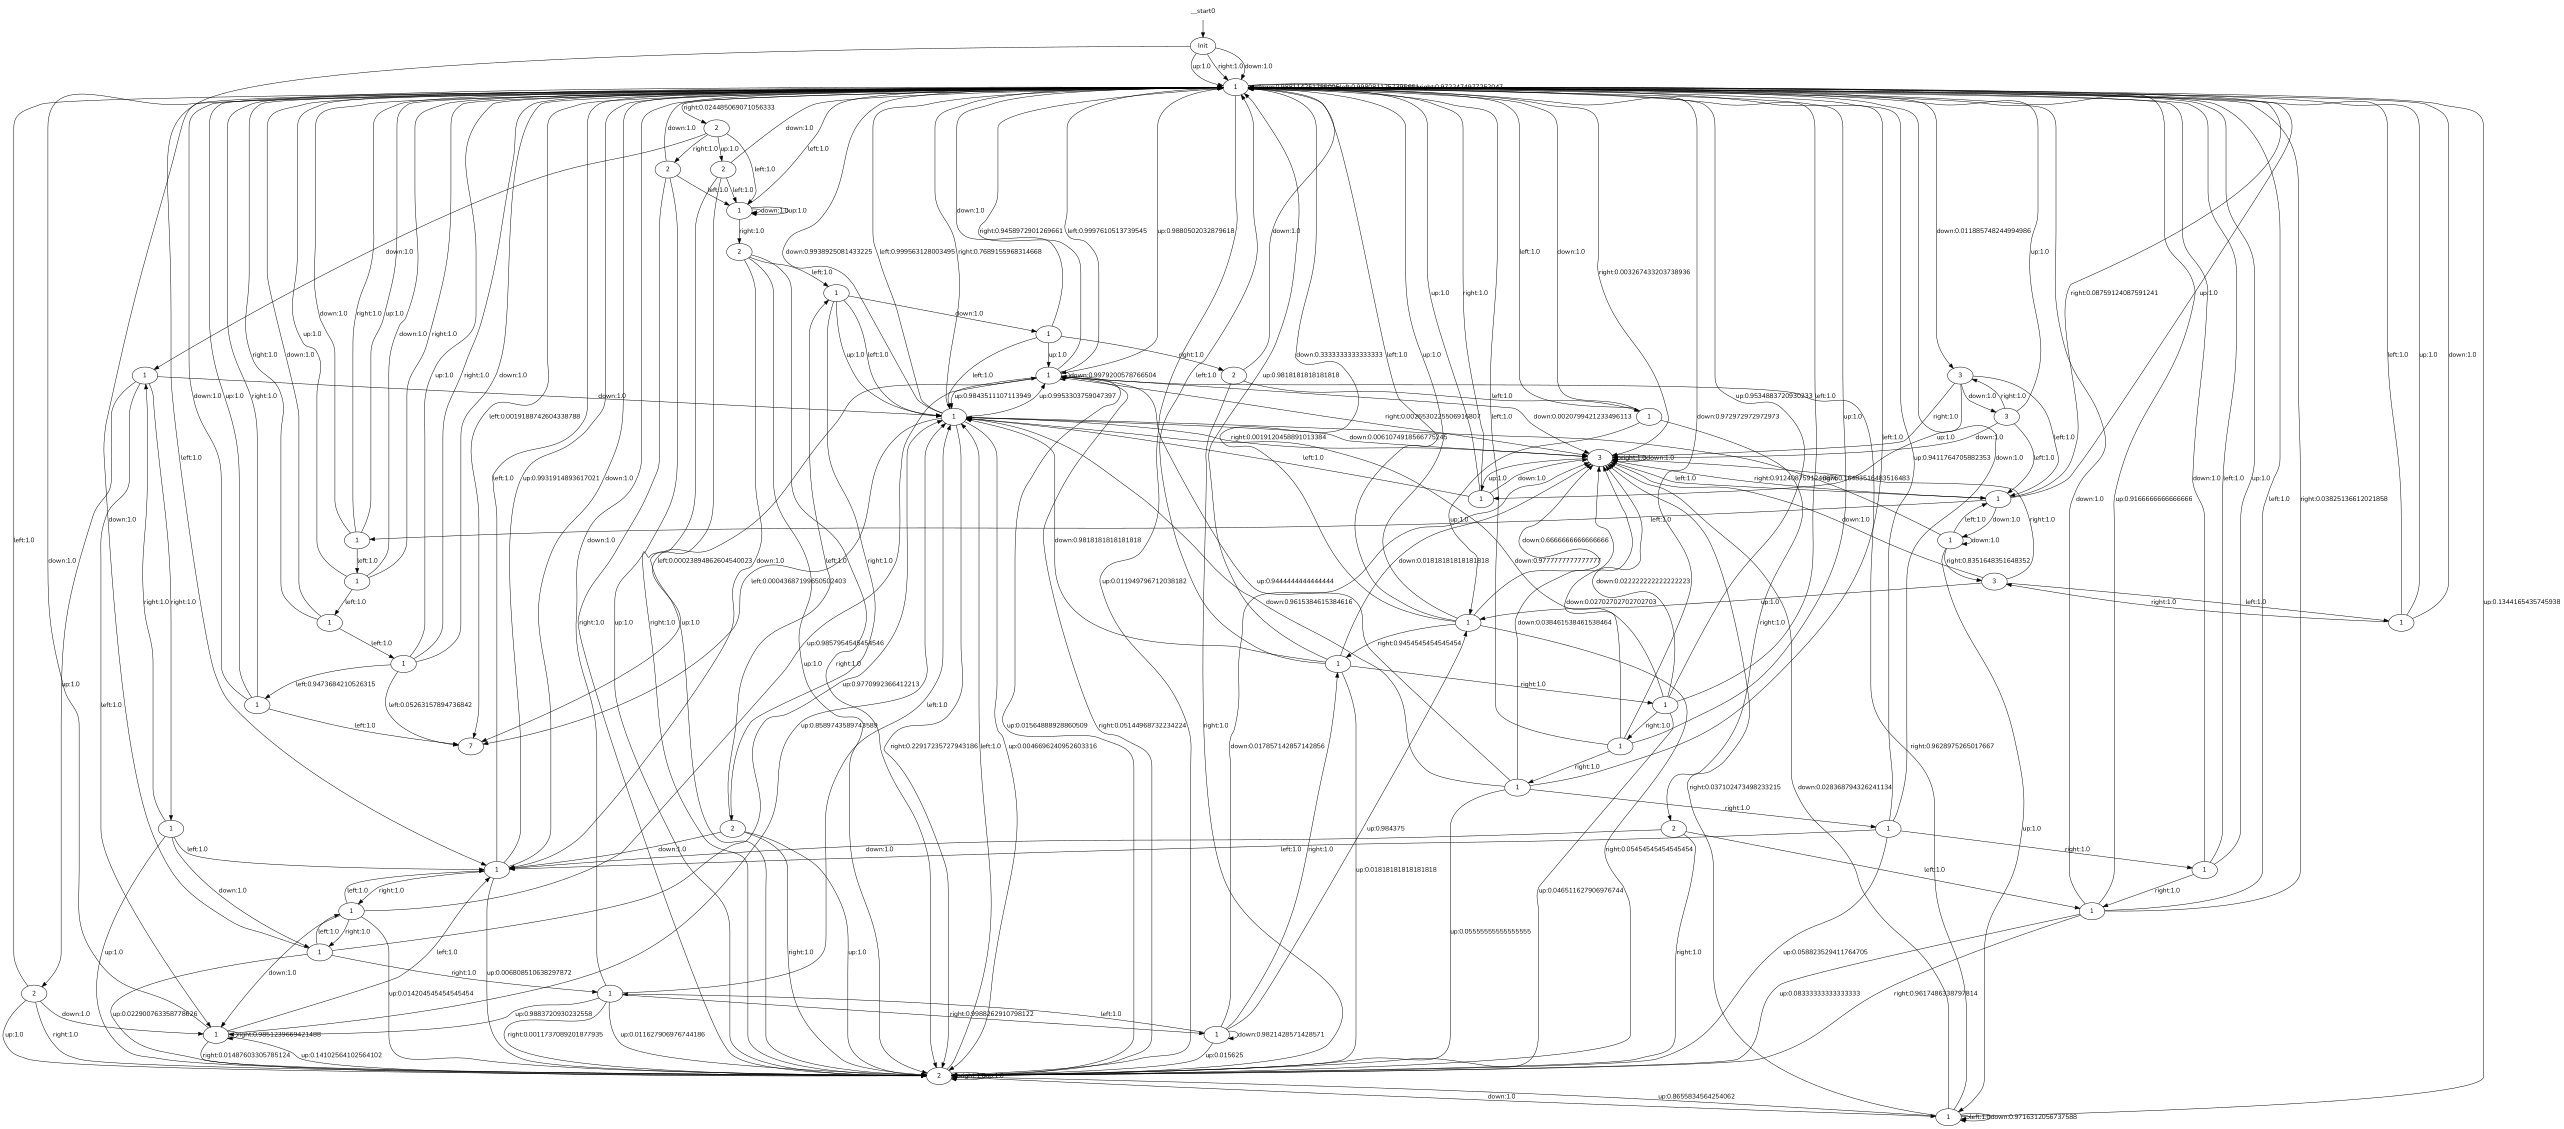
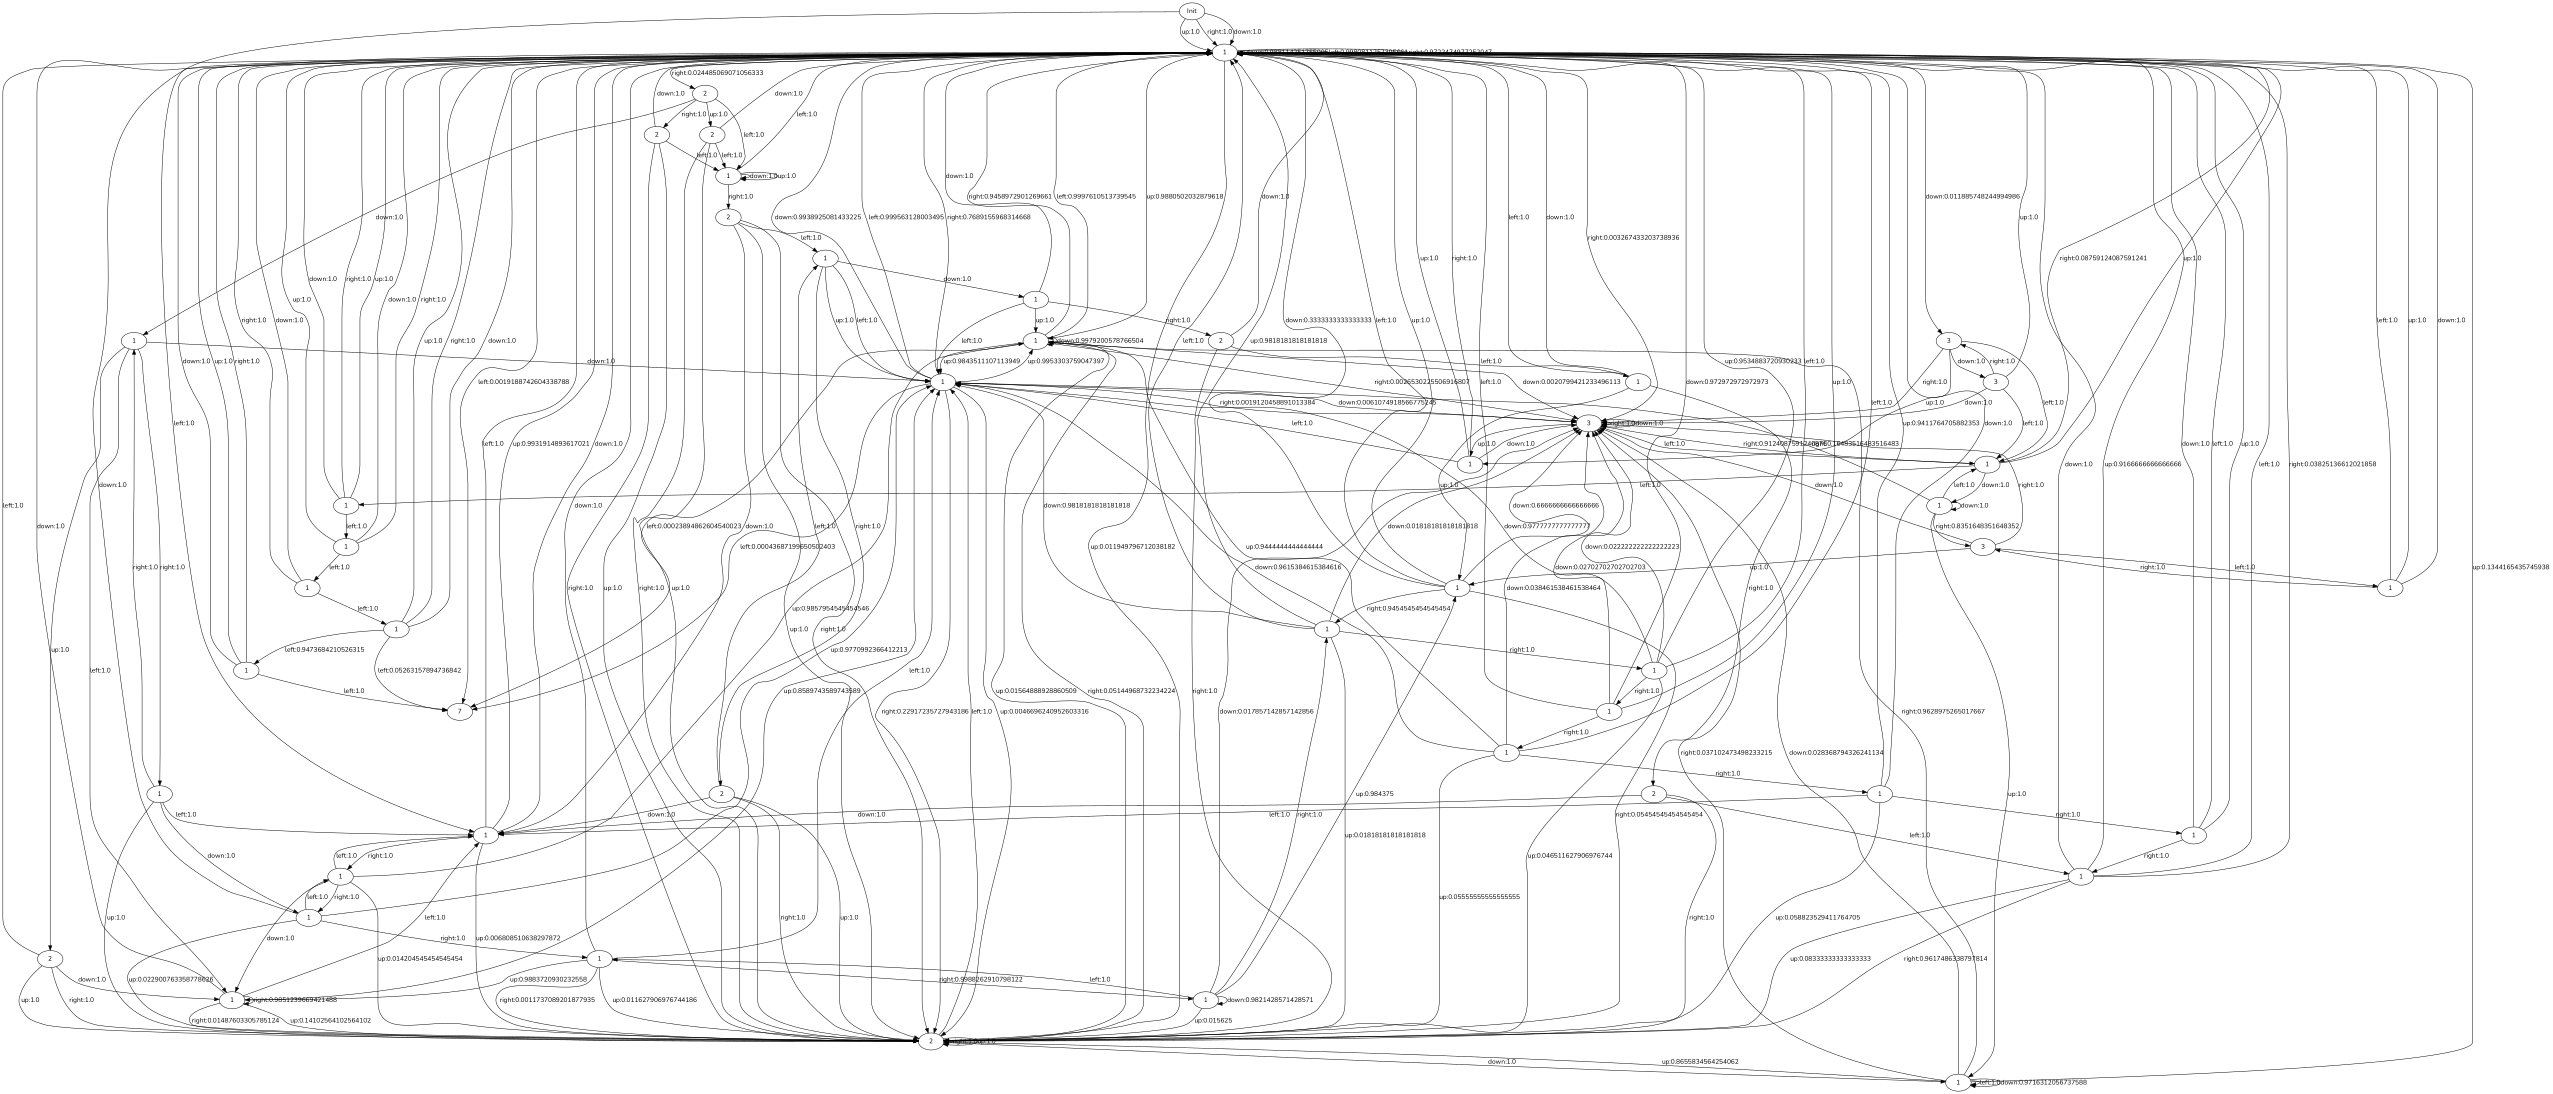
node "__start0": removed
